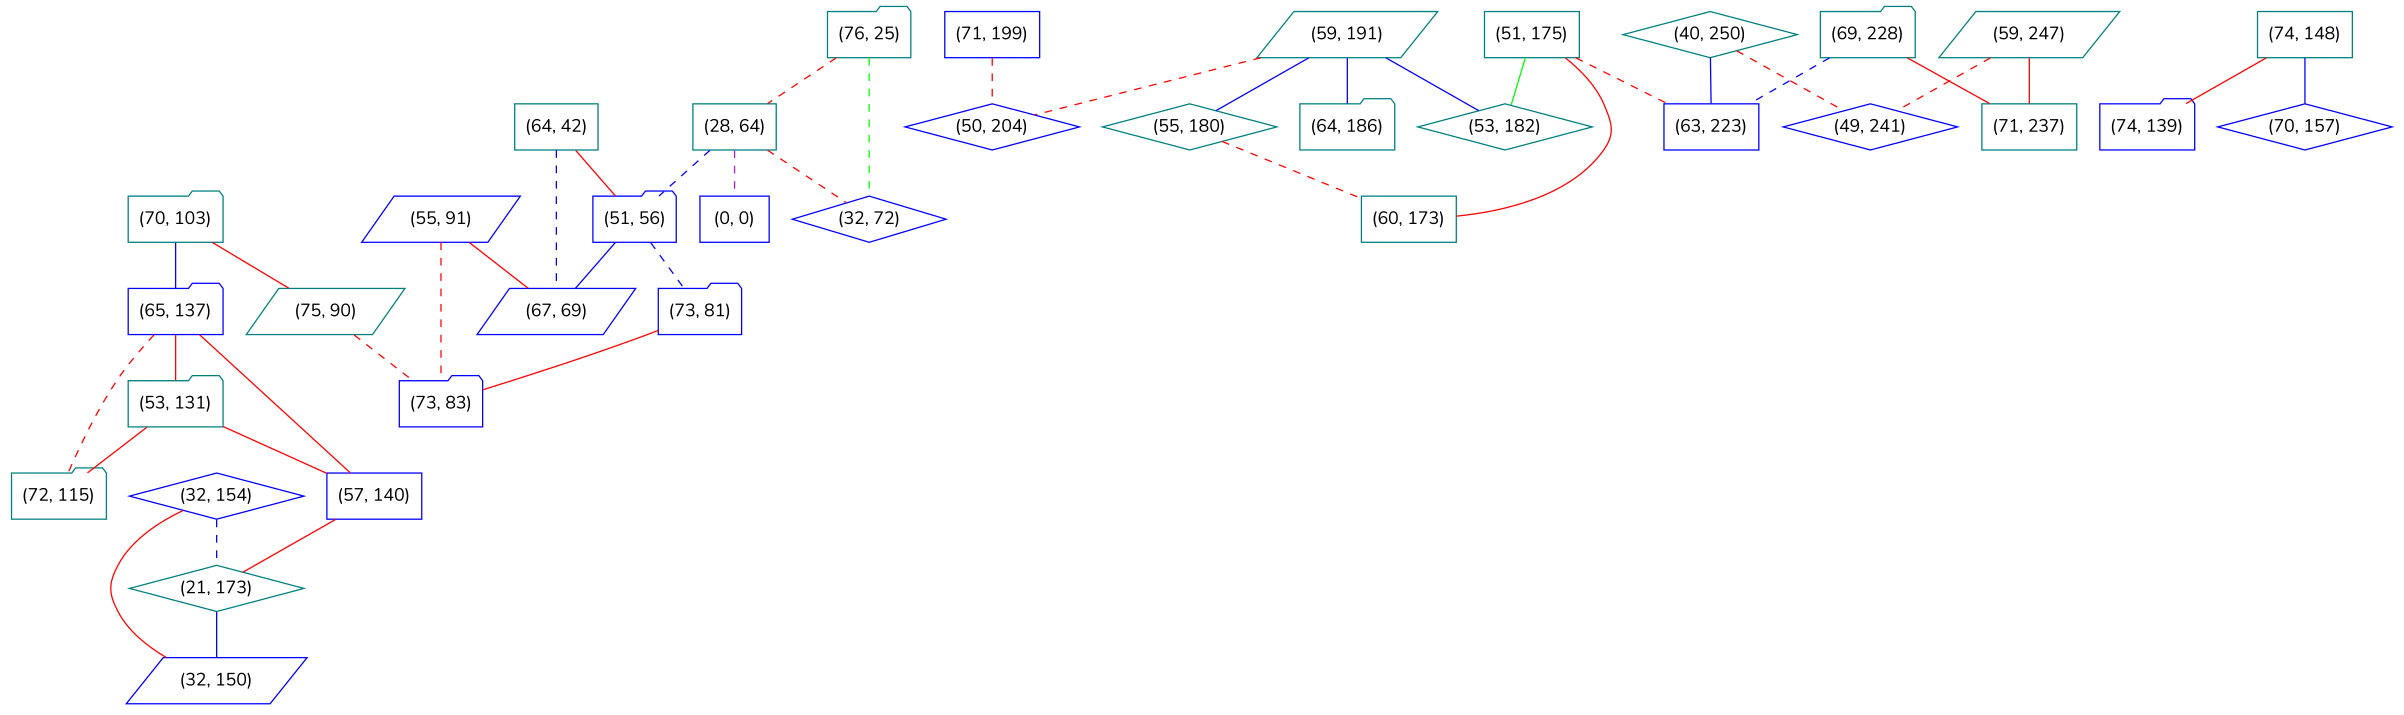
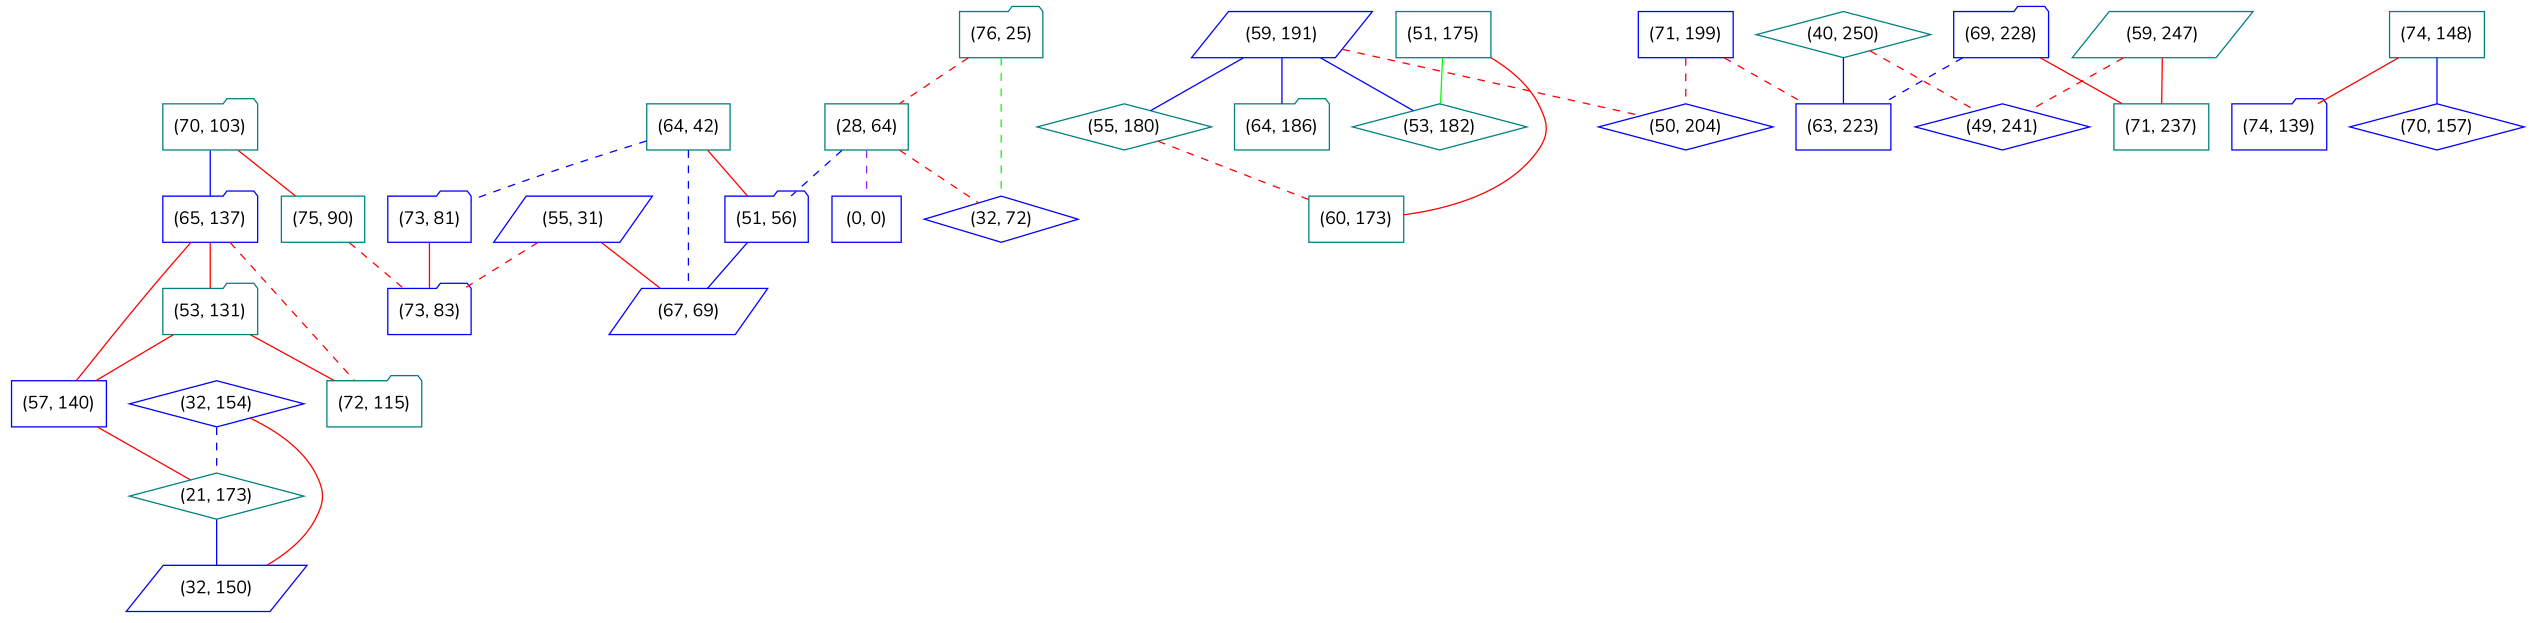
node "(59, 191)": color teal -> blue
node "(69, 228)": color teal -> blue
edge "(51, 175)" -- "(63, 223)": now "(71, 199)" -- "(63, 223)"
node "(55, 91)": label "(55, 91)" -> "(55, 31)"
edge "(51, 56)" -- "(73, 81)": now "(64, 42)" -- "(73, 81)"
node "(75, 90)": shape parallelogram -> box
